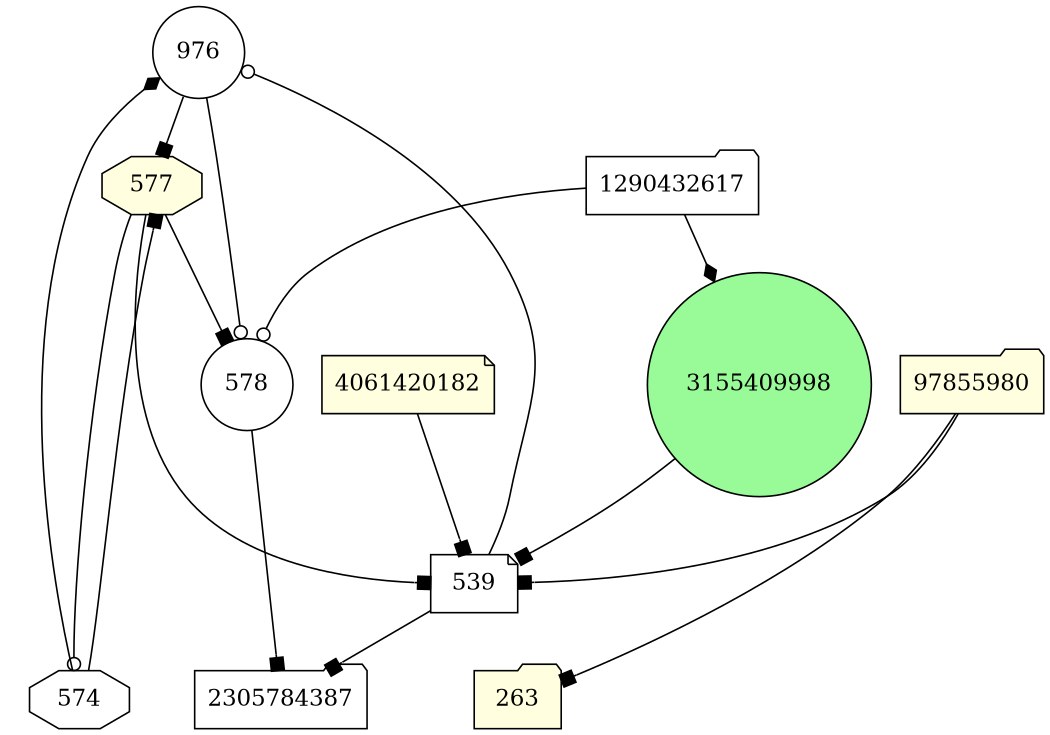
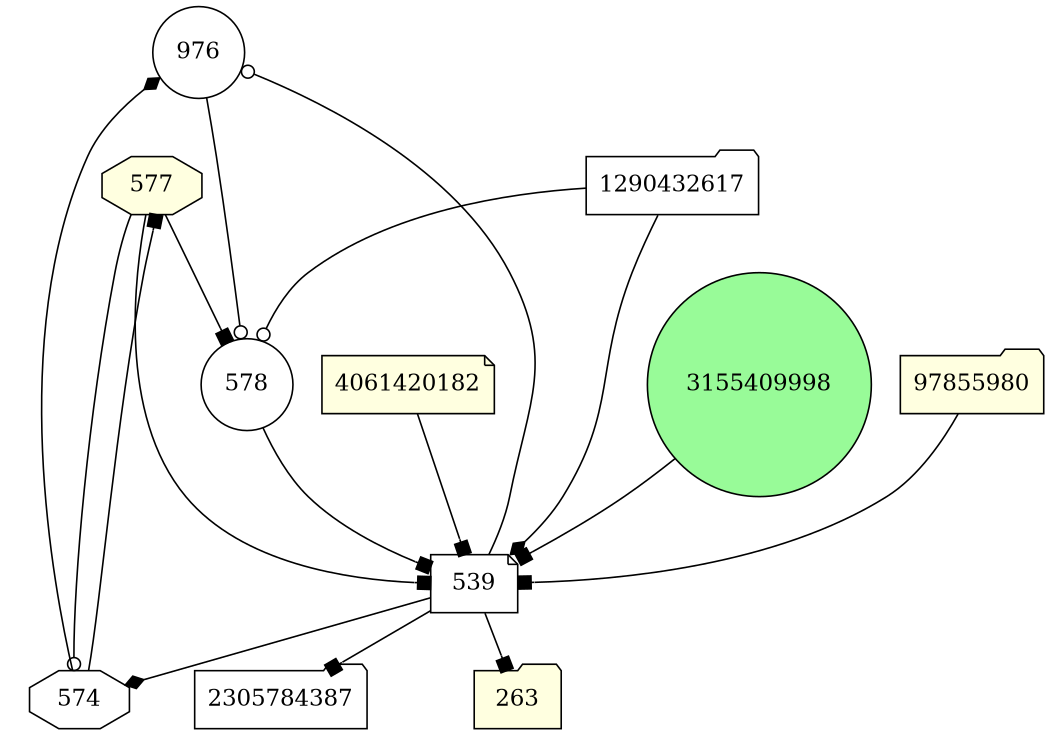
edge "976" -> "577": removed
edge "1290432617" -> "3155409998": now "1290432617" -> "539"
edge "578" -> "2305784387": now "578" -> "539"
edge "97855980" -> "263": now "539" -> "263"
edge "539" -> "574": added
